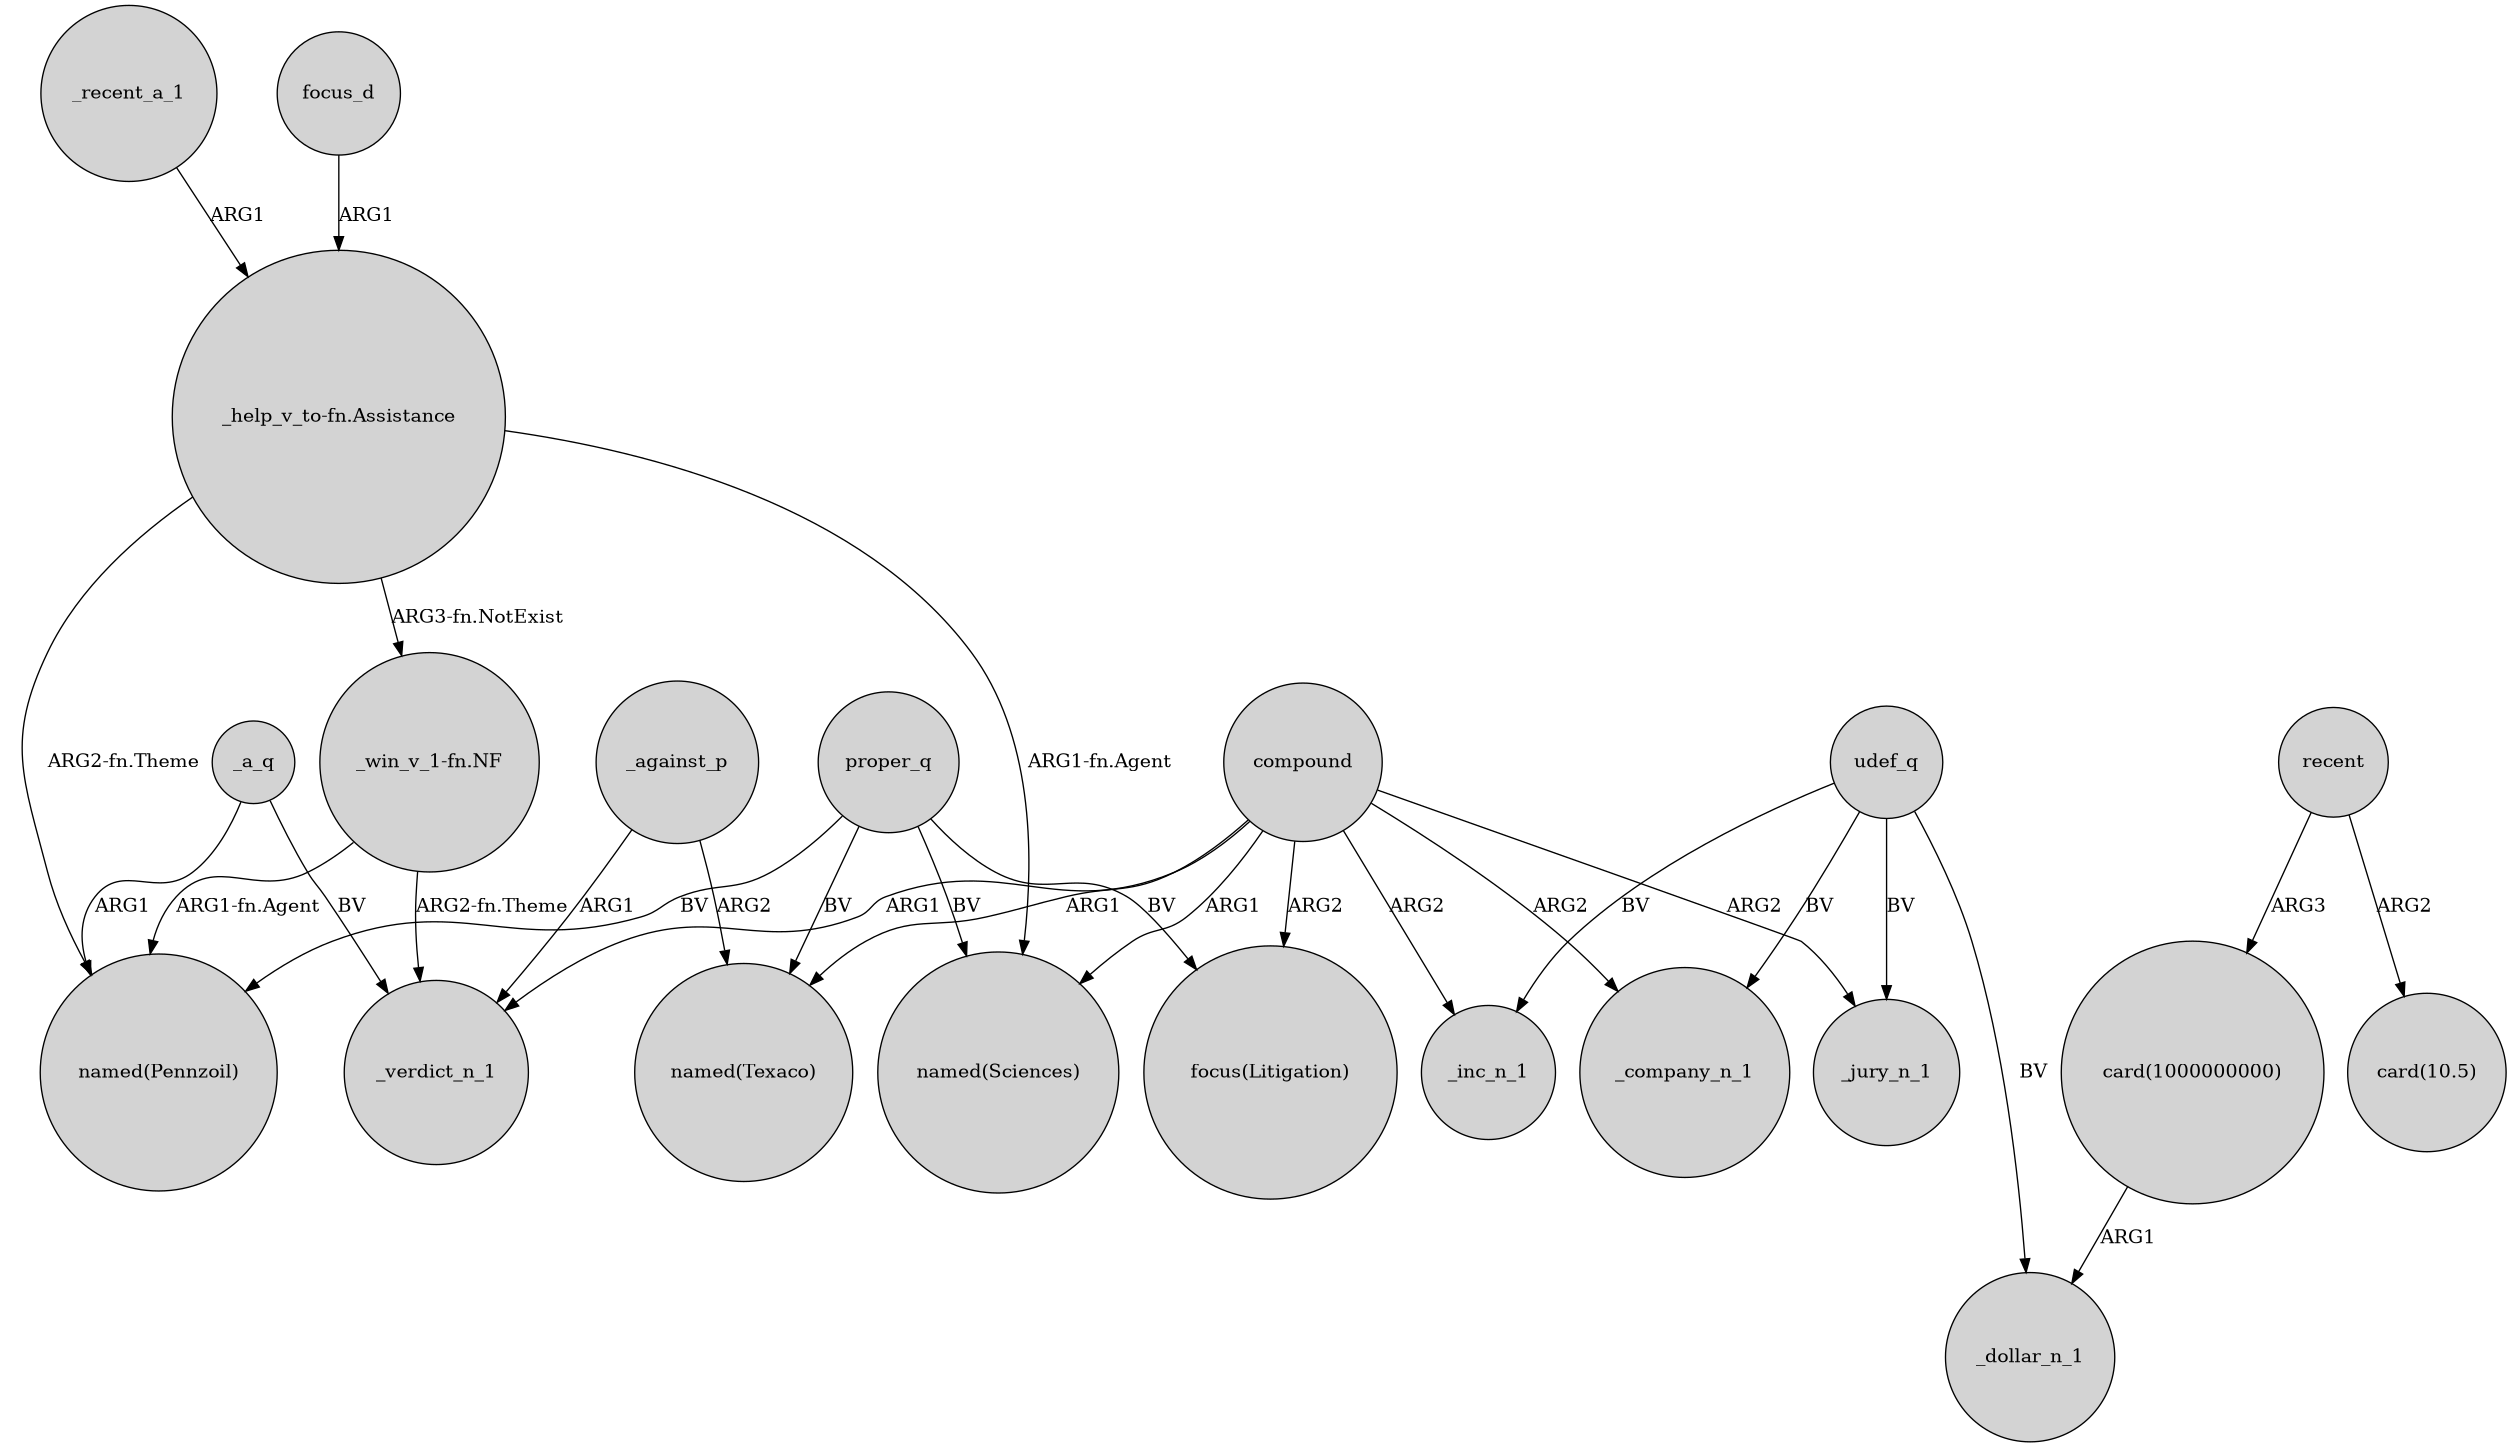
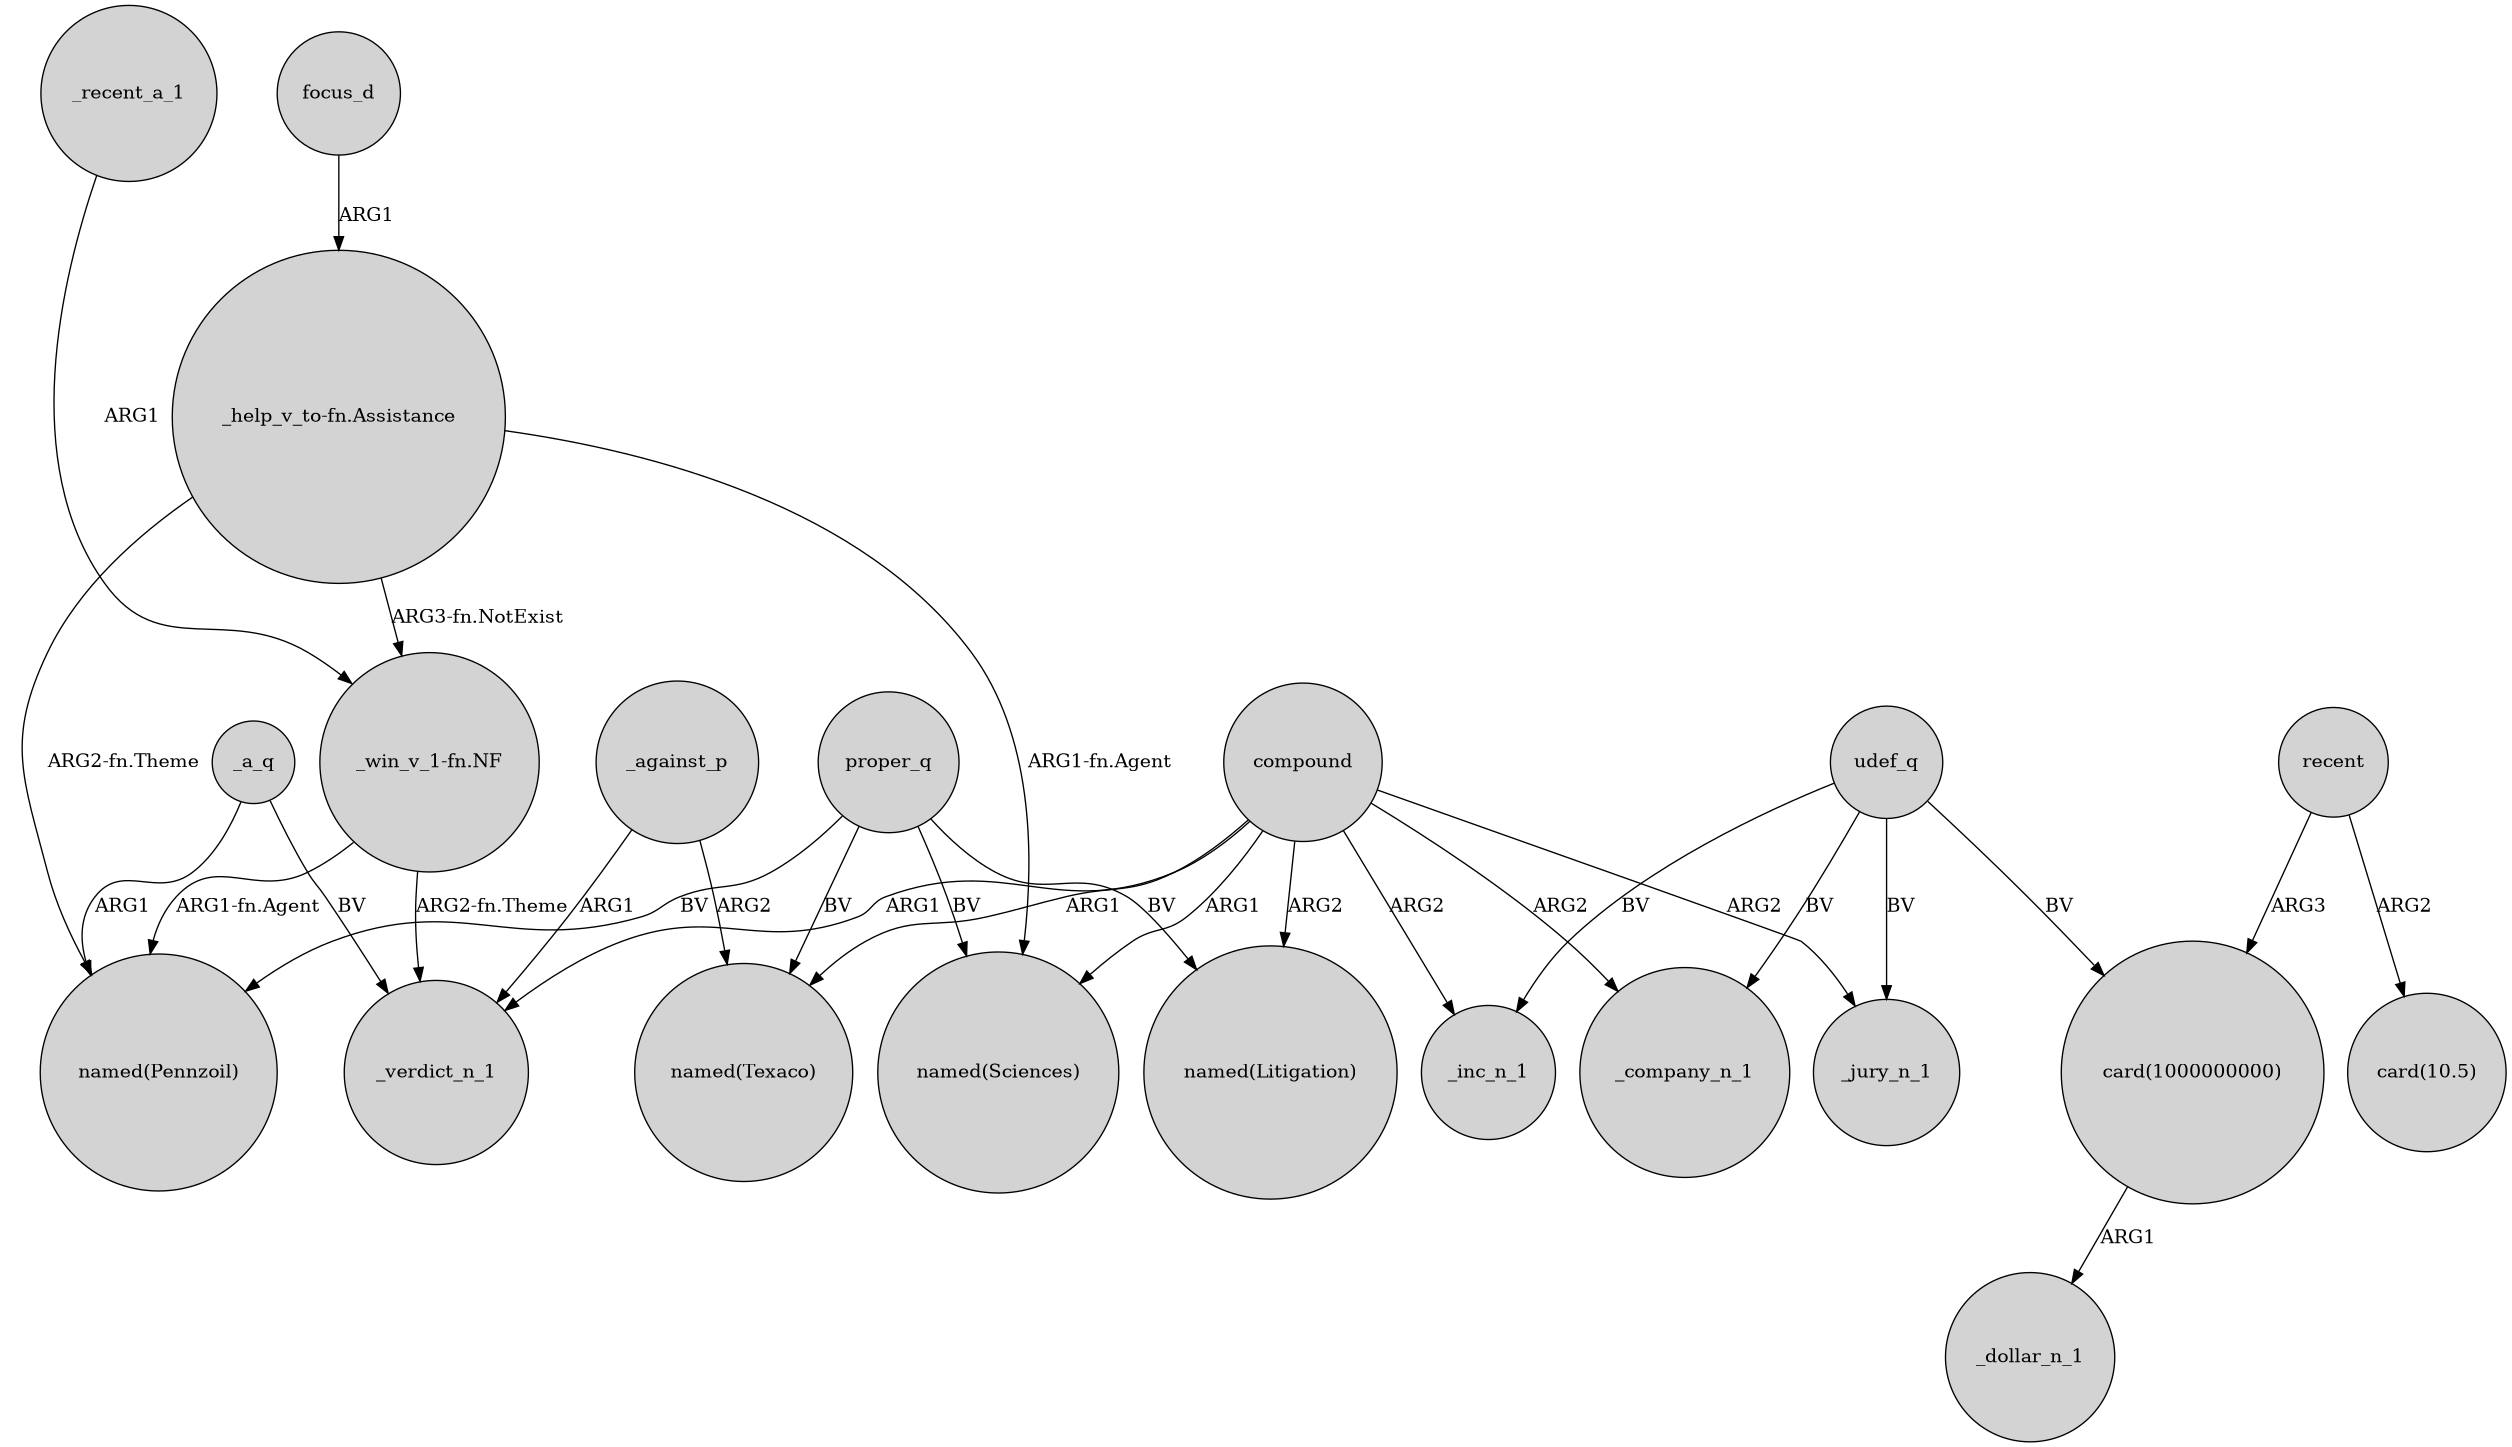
edge "_recent_a_1" -> "_help_v_to-fn.Assistance": now "_recent_a_1" -> "_win_v_1-fn.NF"
edge "udef_q" -> "_dollar_n_1": now "udef_q" -> "card(1000000000)"
node "focus(Litigation)": label "focus(Litigation)" -> "named(Litigation)"
